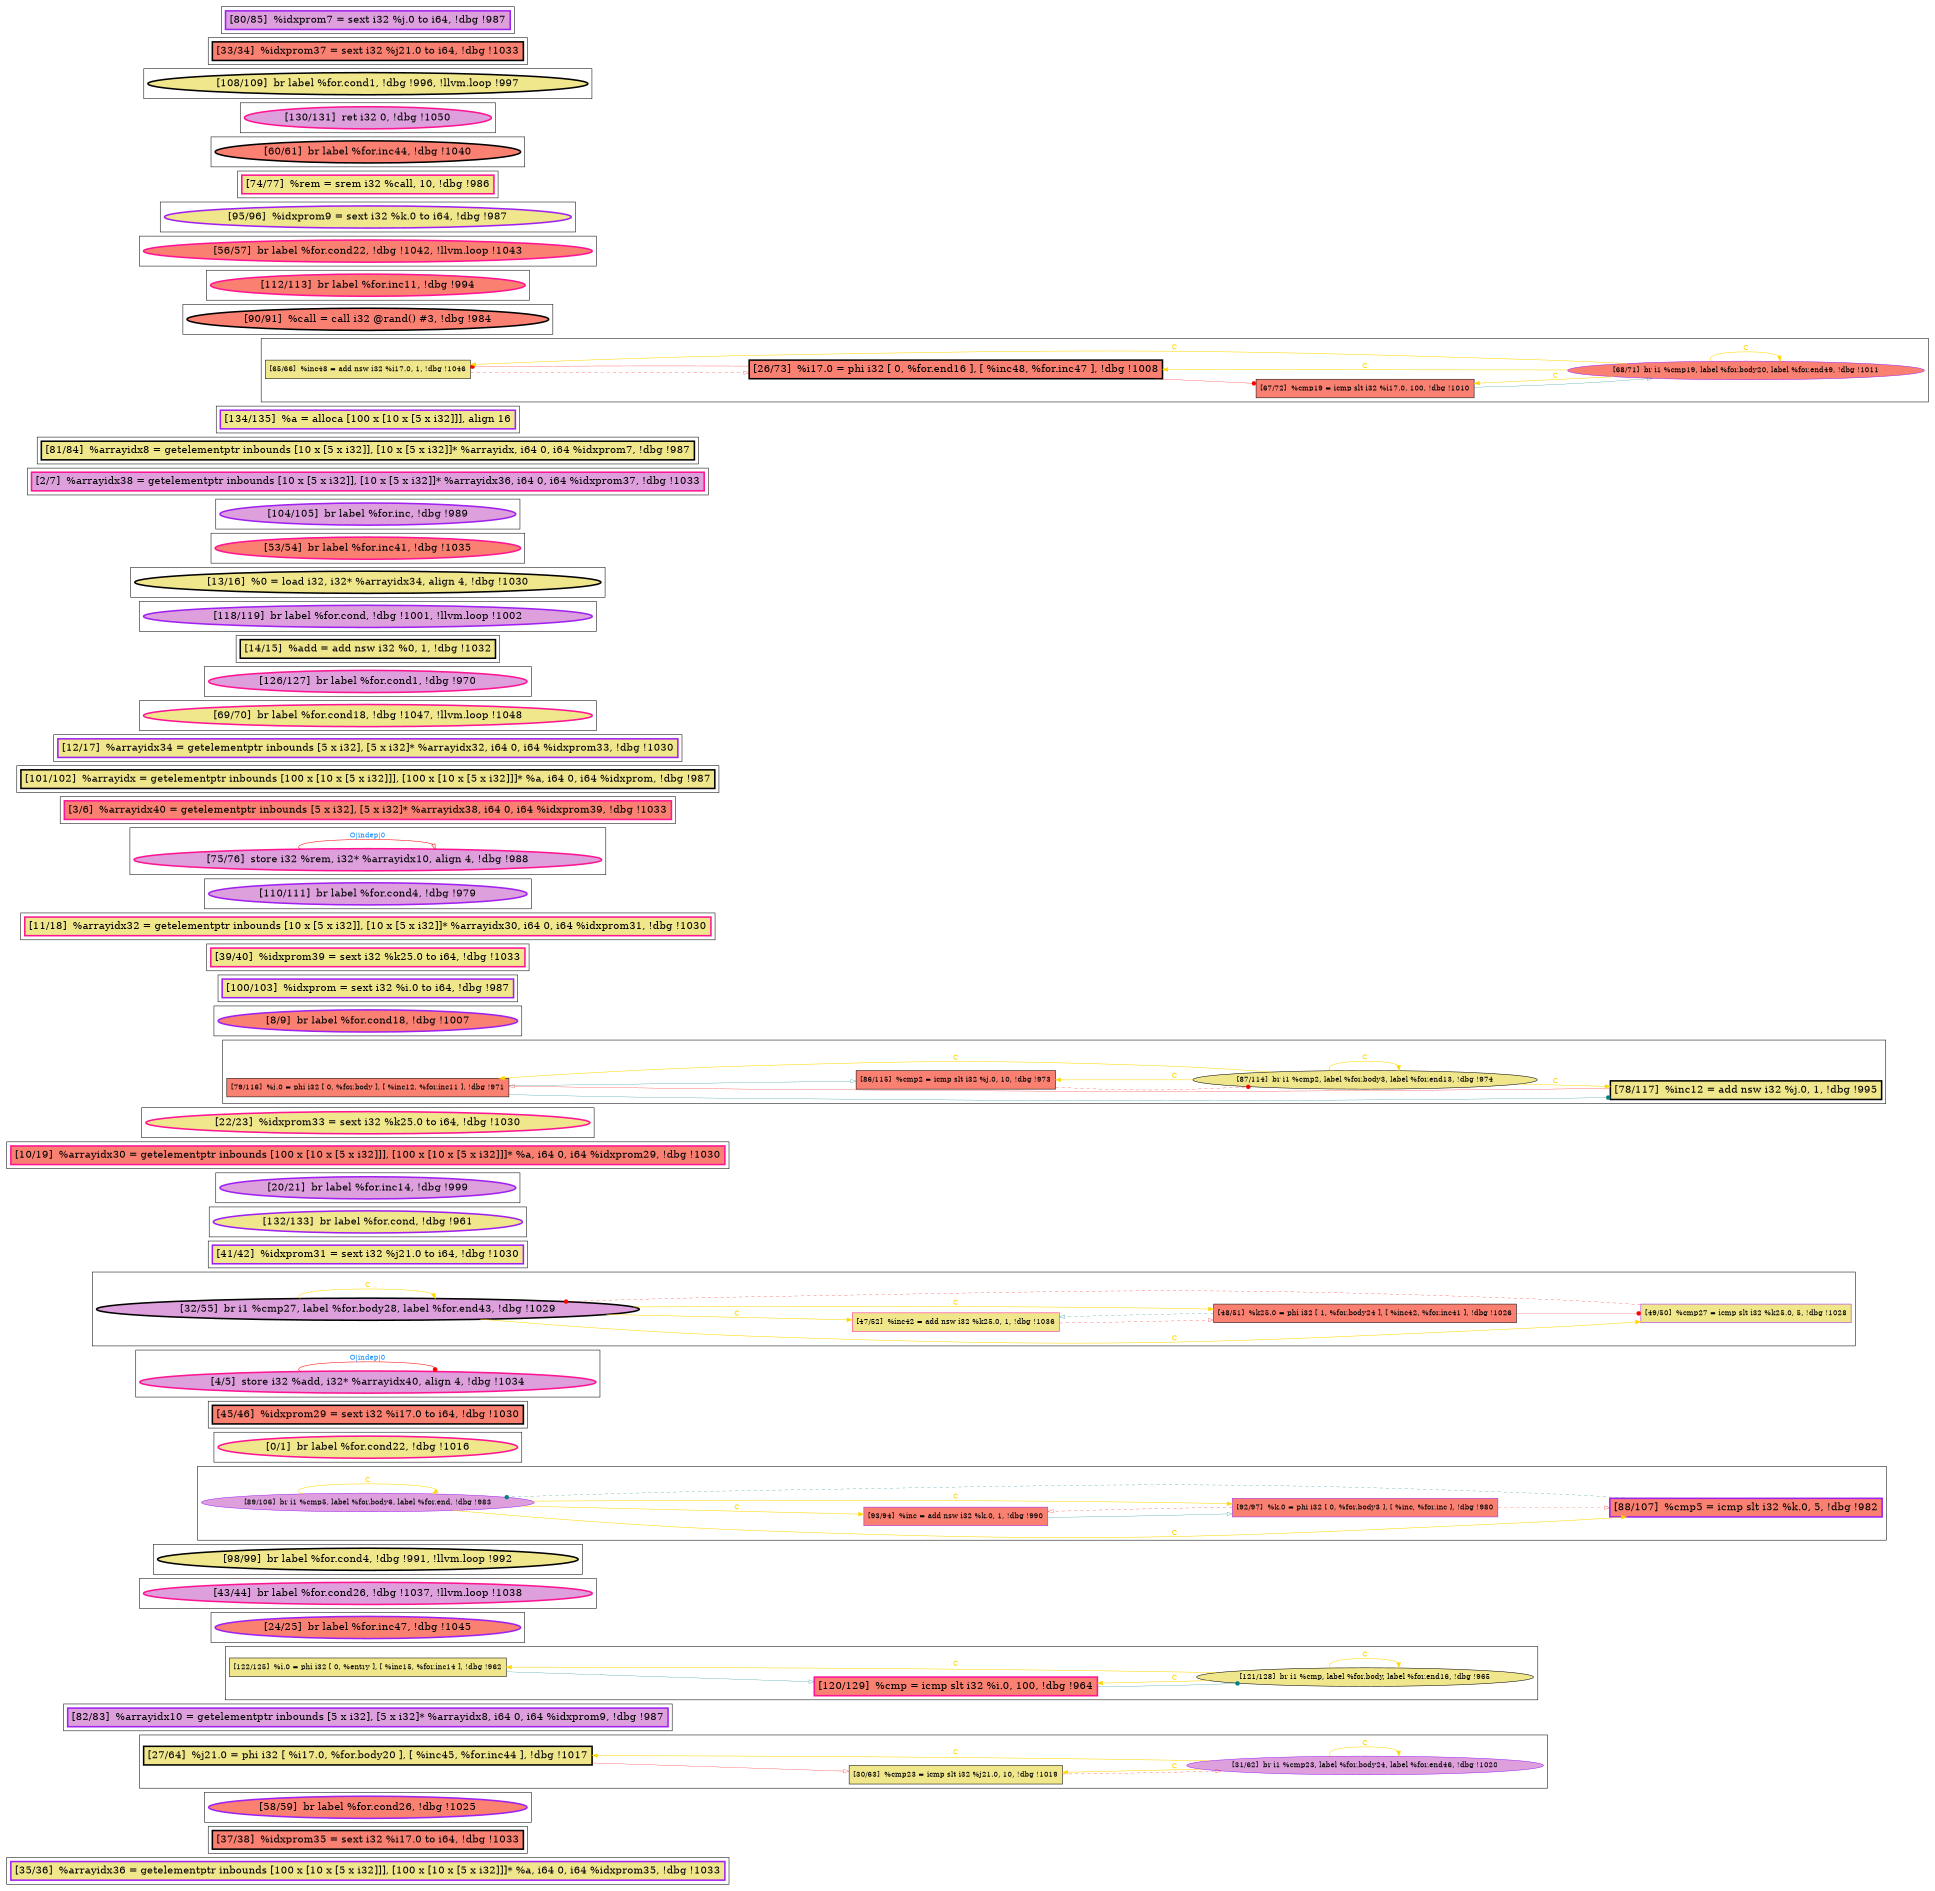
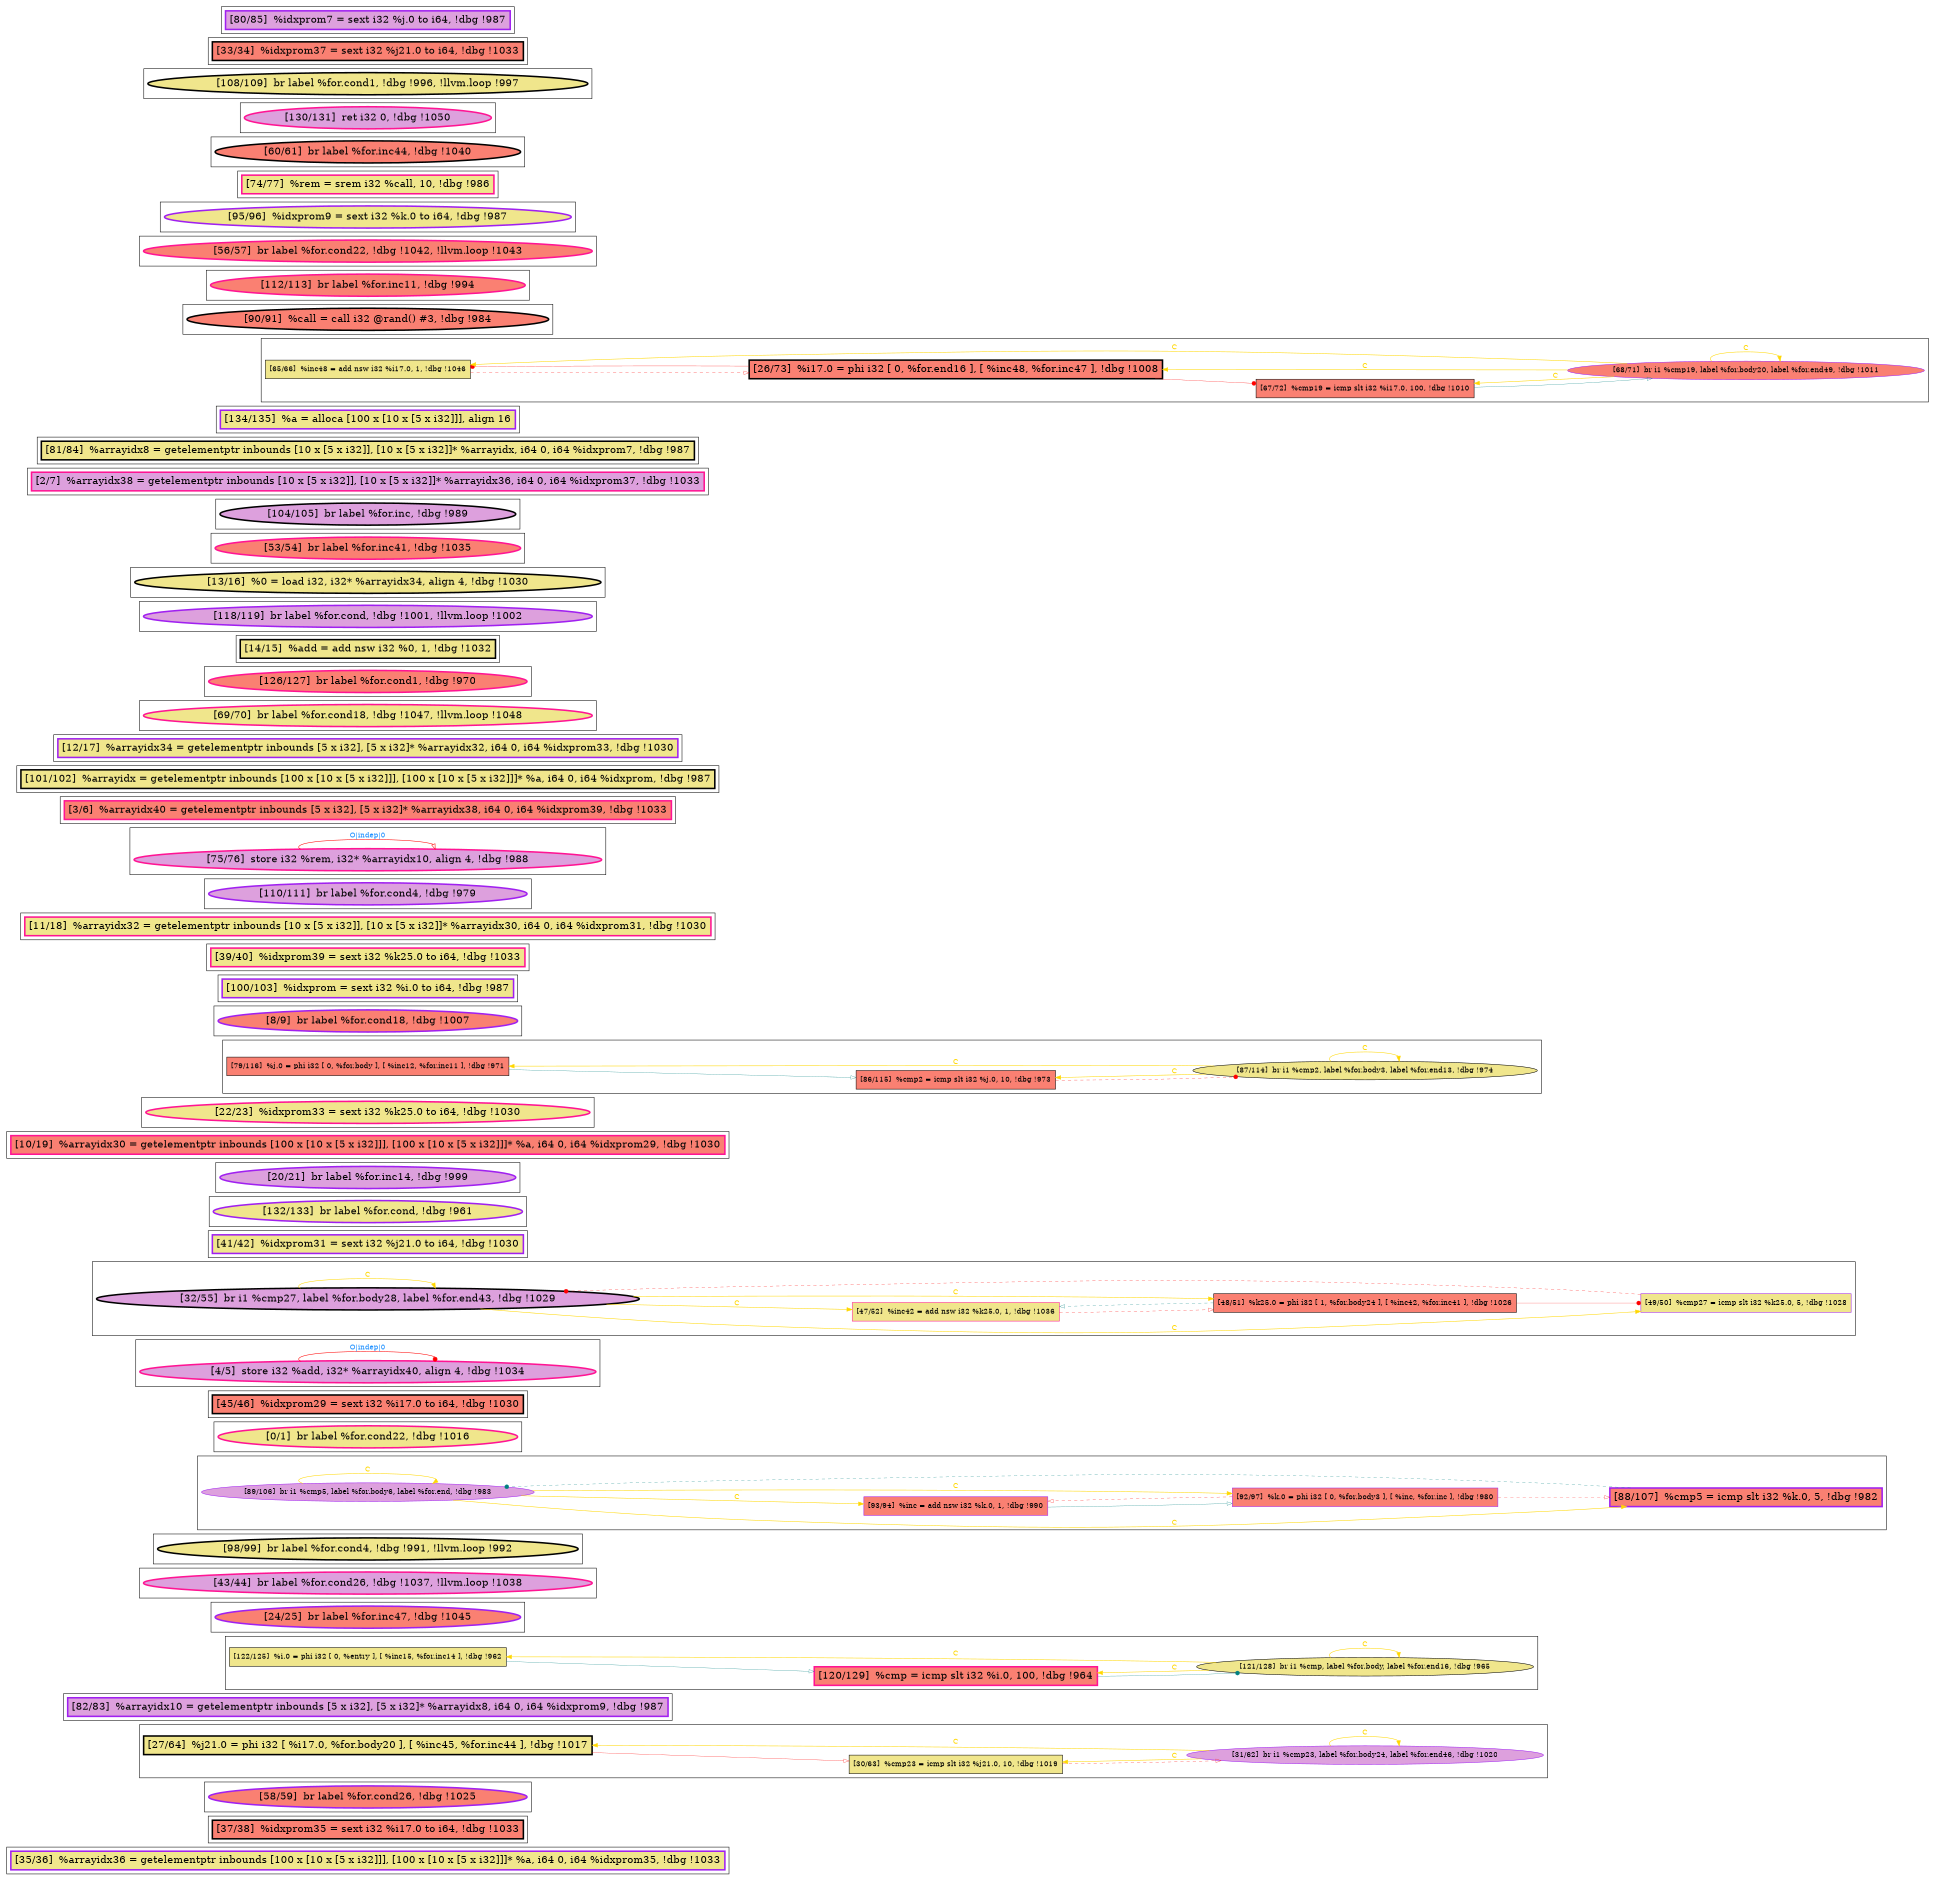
node "[104/105]  br label %for.inc, !dbg !989": color purple -> black
node "[126/127]  br label %for.cond1, !dbg !970": fillcolor plum -> salmon
node "[78/117]  %inc12 = add nsw i32 %j.0, 1, !dbg !995": removed
